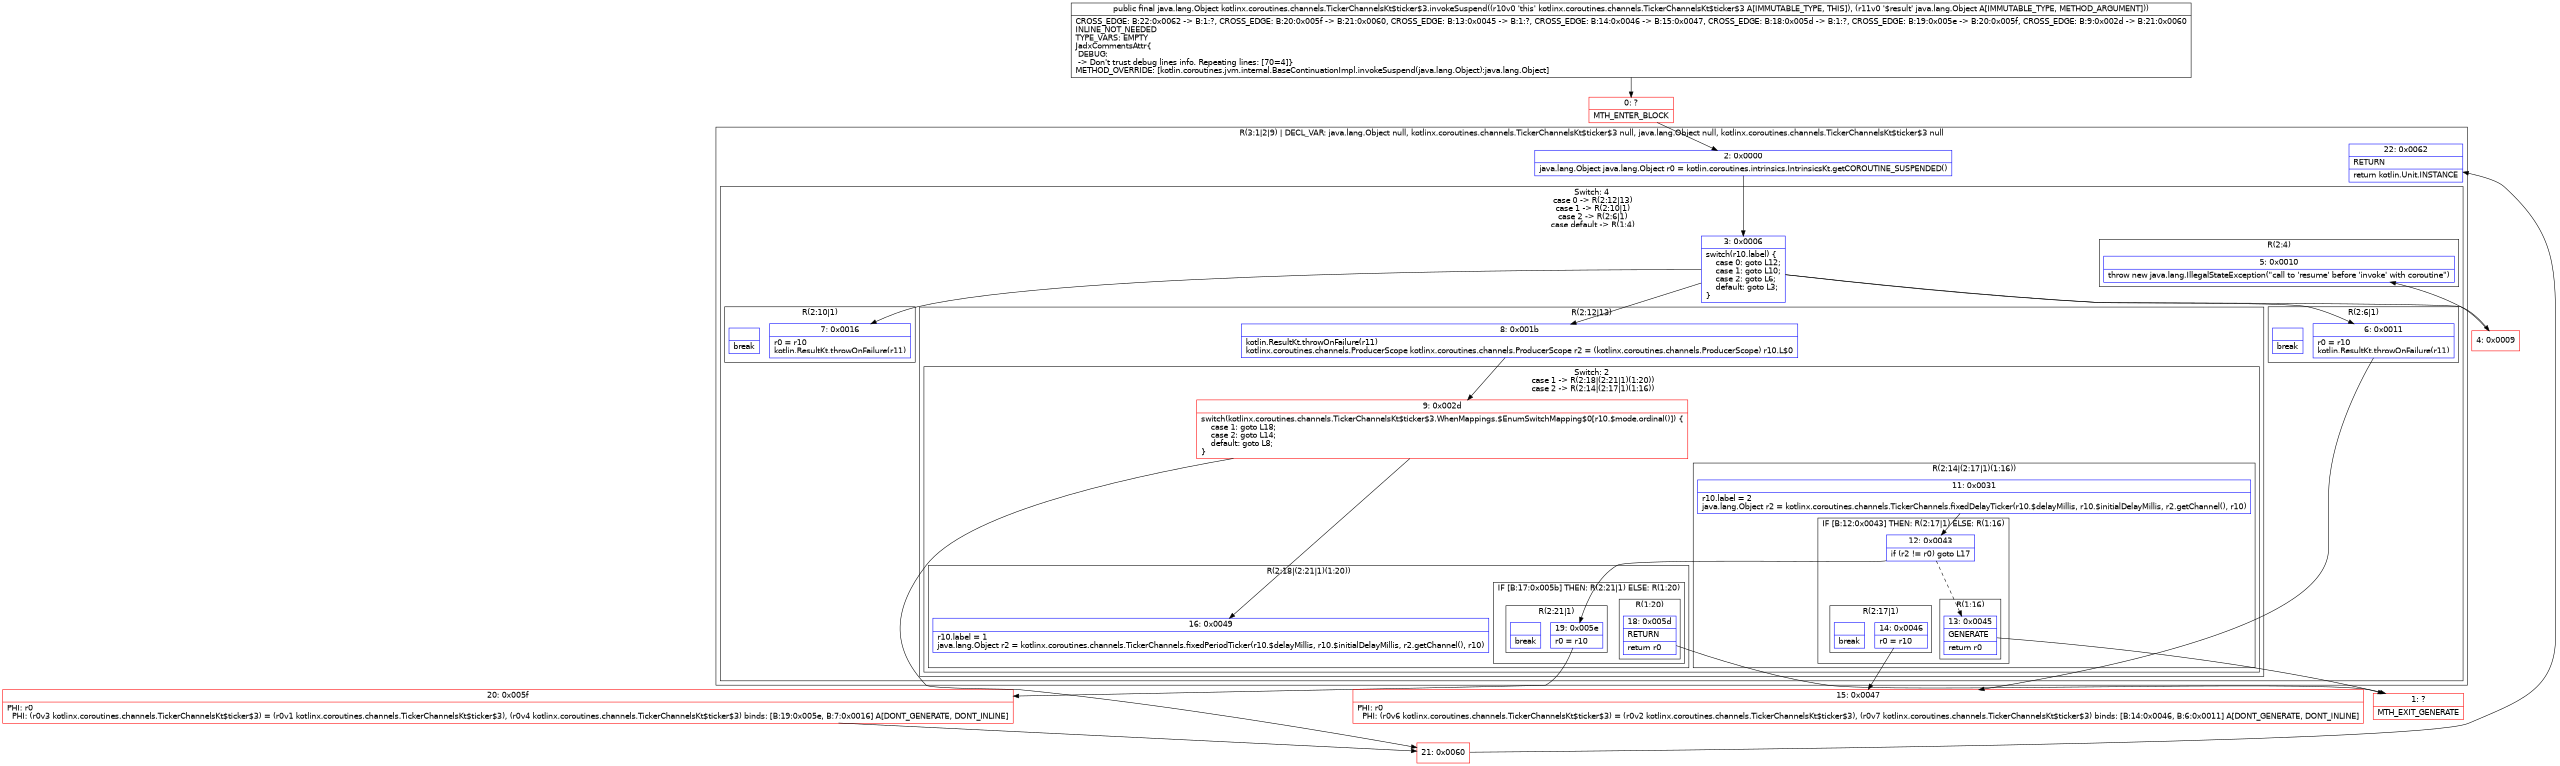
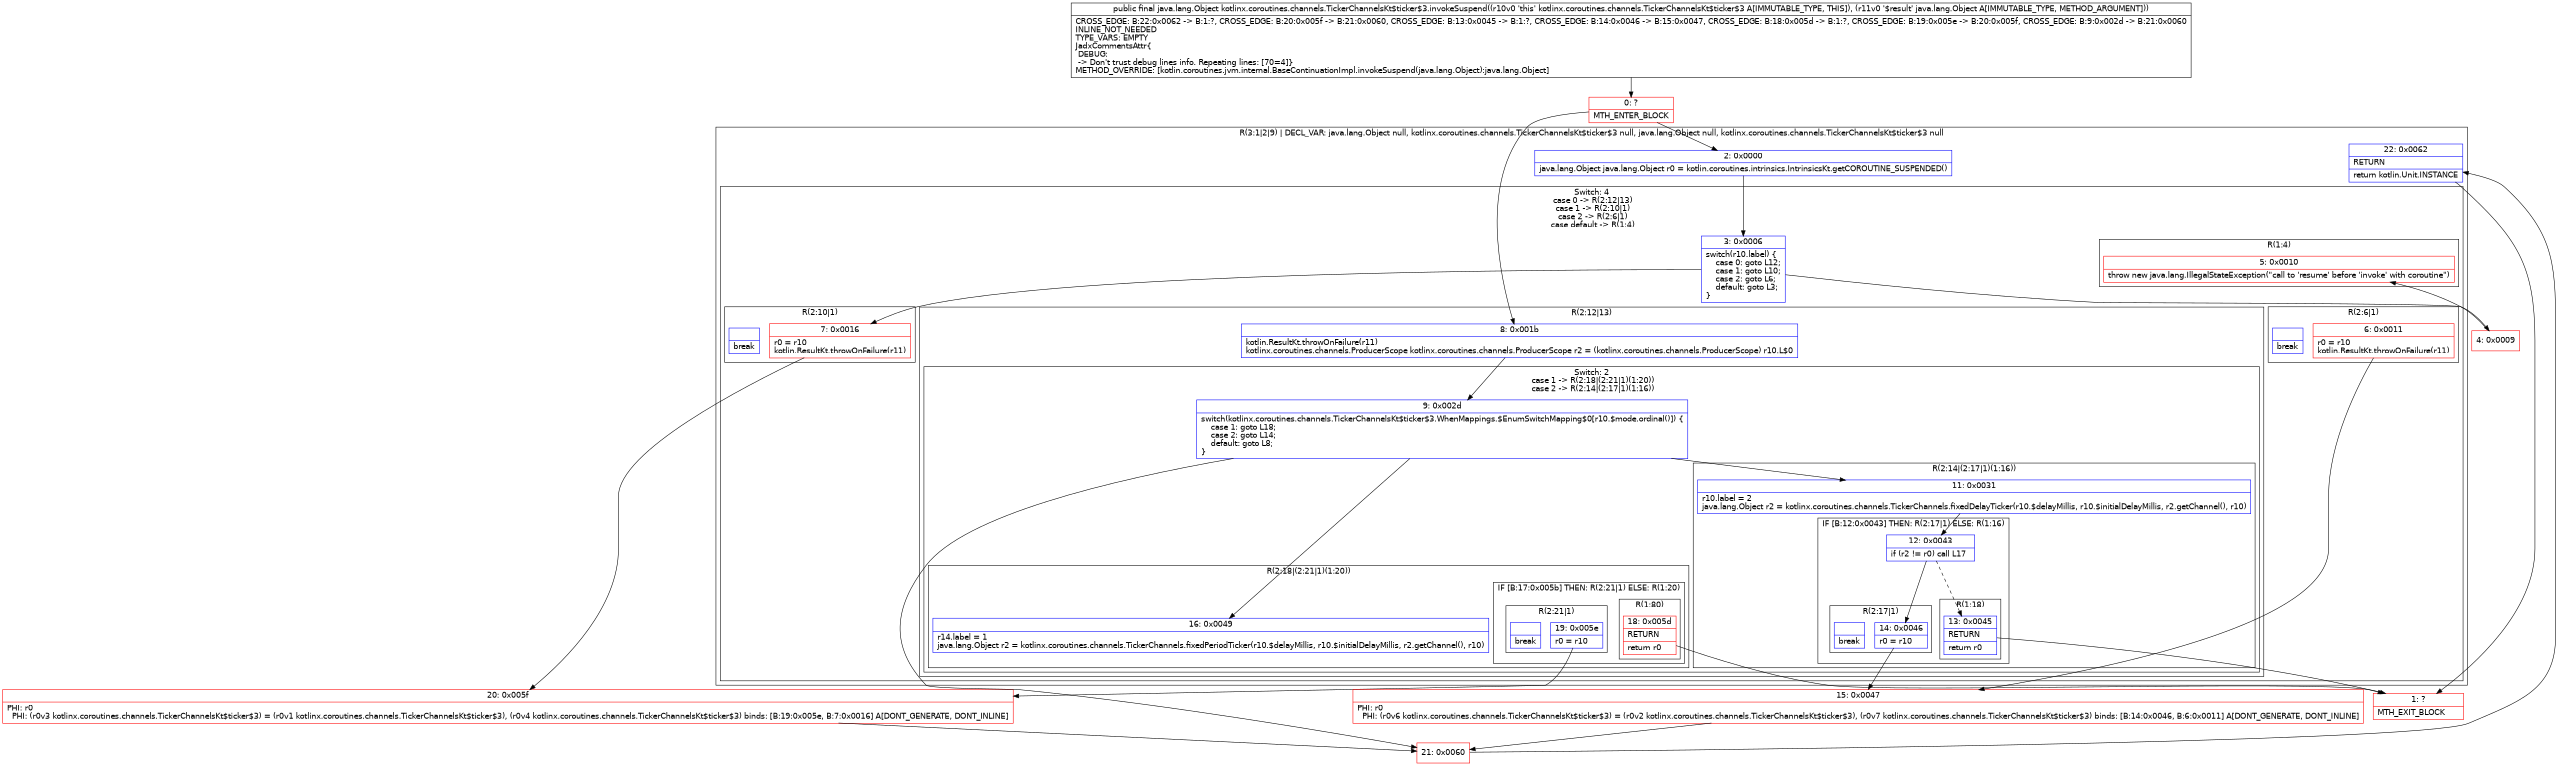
cluster "R(2:4)": label "R(2:4)" -> "R(1:4)"
node "5: 0x0010": color blue -> red
edge "3: 0x0006" -> "6: 0x0011": removed
edge "3: 0x0006" -> "8: 0x001b": now "0: ?" -> "8: 0x001b"
node "7: 0x0016": color blue -> red
node "6: 0x0011": color blue -> red
node "9: 0x002d": color red -> blue
edge "22: 0x0062" -> "1: ?": added
edge "9: 0x002d" -> "11: 0x0031": added
edge "7: 0x0016" -> "20: 0x005f": added
node "12: 0x0043": text "if (r2 != r0) goto L17" -> "if (r2 != r0) call L17"
edge "12: 0x0043" -> "19: 0x005e": now "12: 0x0043" -> "14: 0x0046"
cluster "R(1:20)": label "R(1:20)" -> "R(1:80)"
cluster "R(1:16)": label "R(1:16)" -> "R(1:18)"
node "18: 0x005d": color blue -> red
node "13: 0x0045": text "GENERATE" -> "RETURN"
node "16: 0x0049": text "r10.label = 1" -> "r14.label = 1"
node "1: ?": text "MTH_EXIT_GENERATE" -> "MTH_EXIT_BLOCK"
edge "15: 0x0047" -> "21: 0x0060": added
